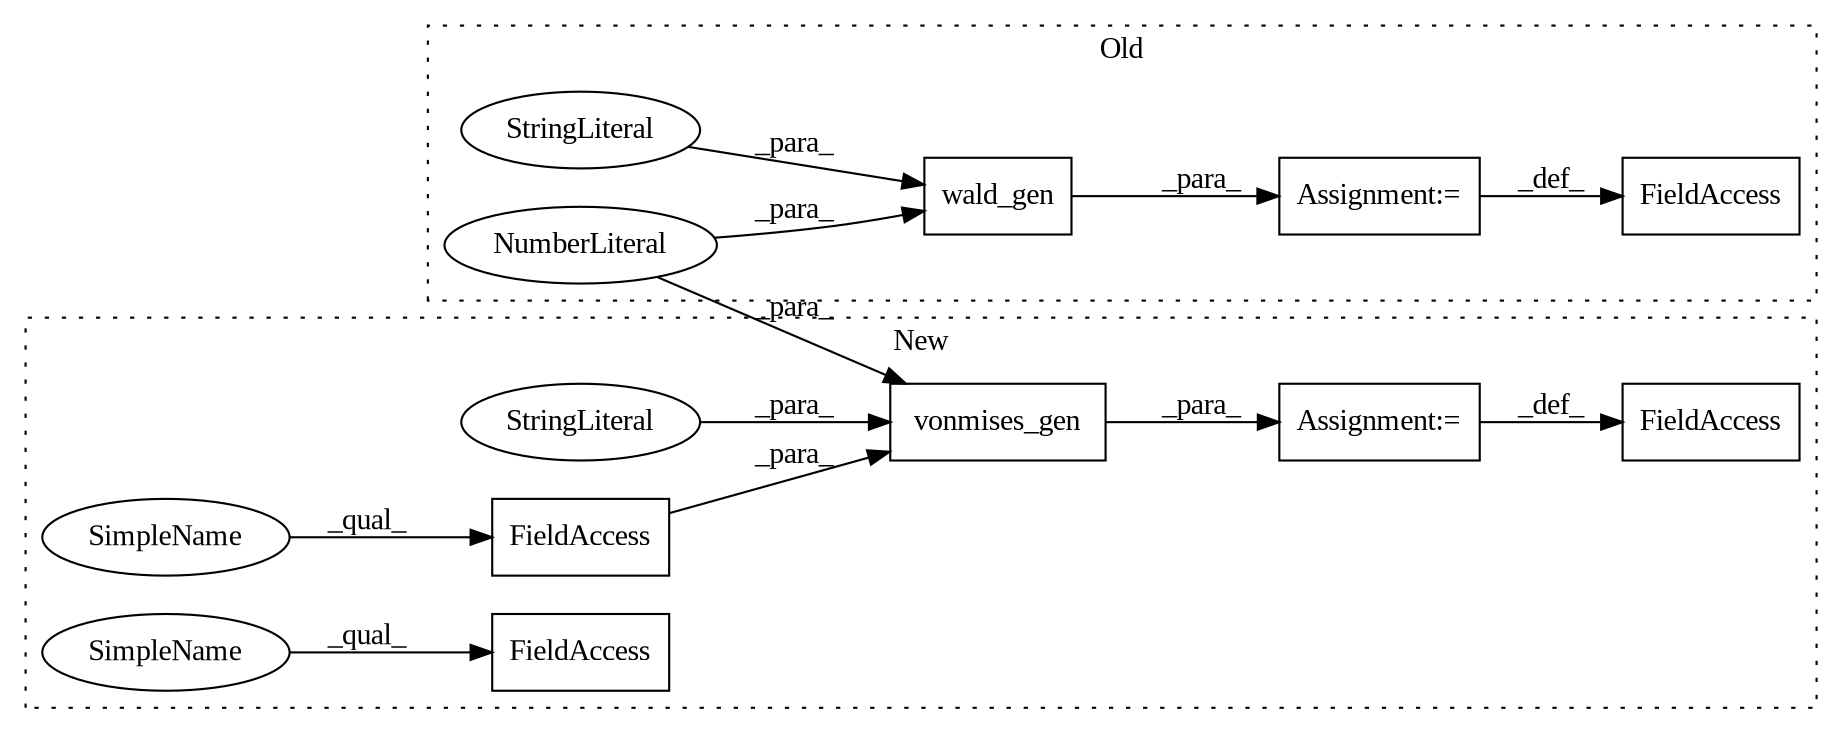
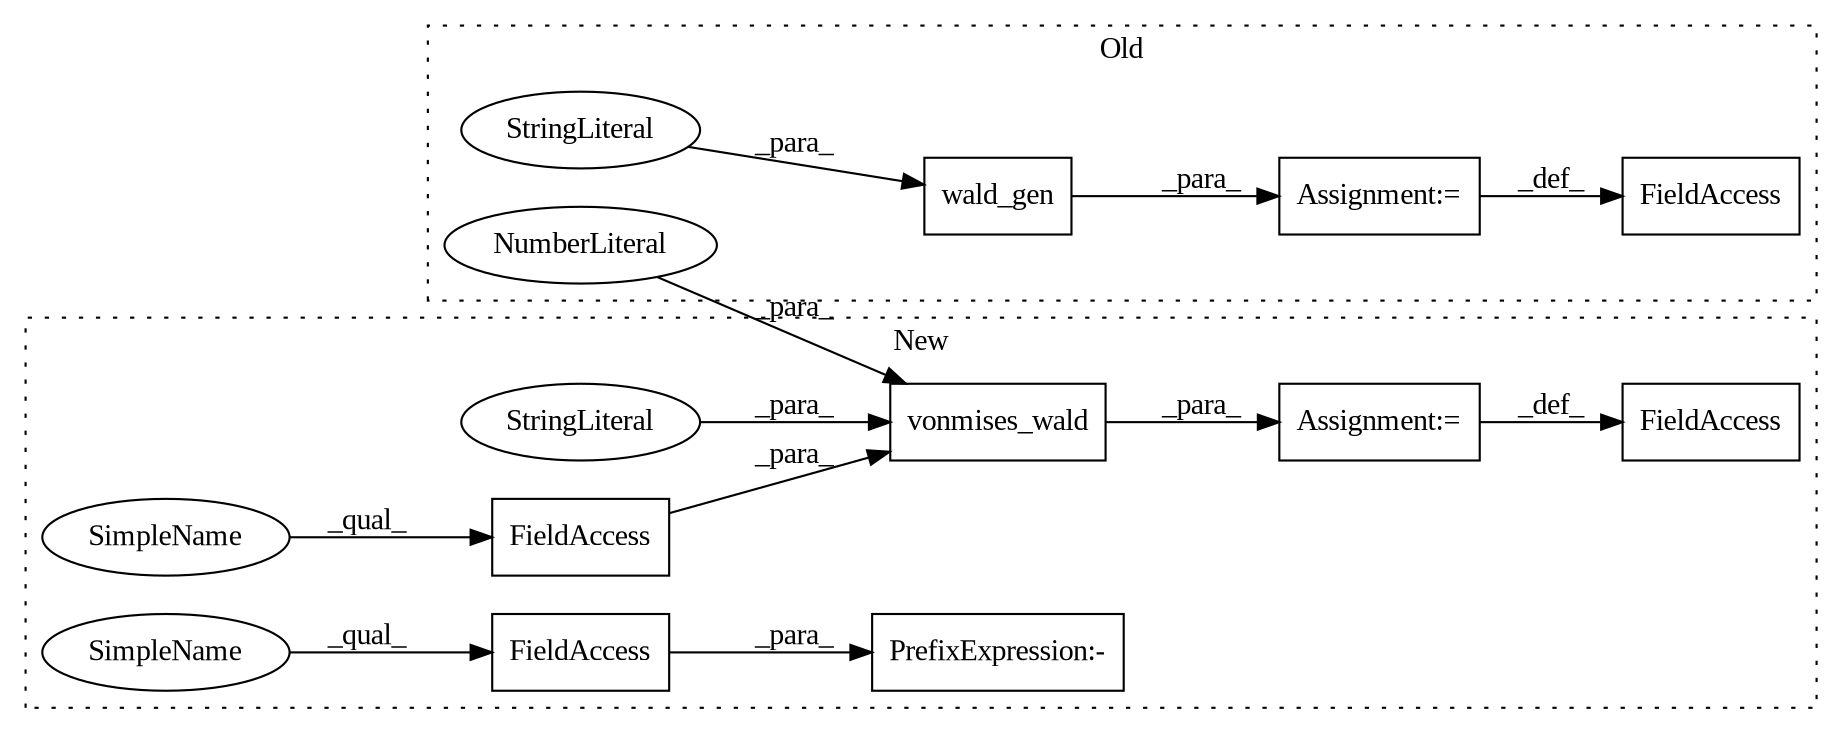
edge "NumberLiteral" -> "wald_gen": removed, label "_para_"
node "vonmises_gen": label "vonmises_gen" -> "vonmises_wald"
node "PrefixExpression:-": added
